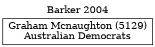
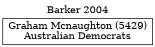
node "Graham Mcnaughton (5129) Australian Democrats": label "Graham Mcnaughton (5129) Australian Democrats" -> "Graham Mcnaughton (5429) Australian Democrats"
